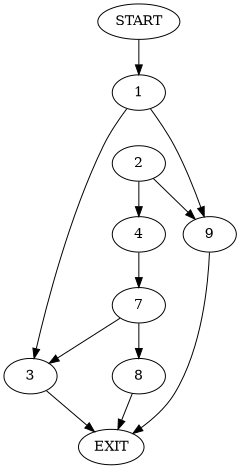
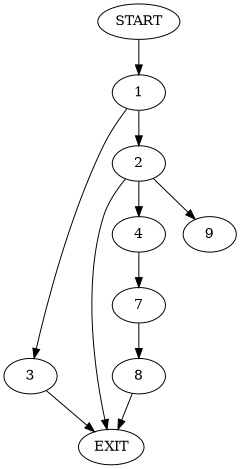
edge "1" -> "9": now "1" -> "2"
edge "7" -> "3": removed
edge "9" -> "EXIT": now "2" -> "EXIT"
